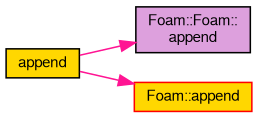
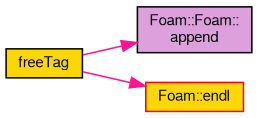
node "append": label "append" -> "freeTag"
node "Foam::append": label "Foam::append" -> "Foam::endl"
